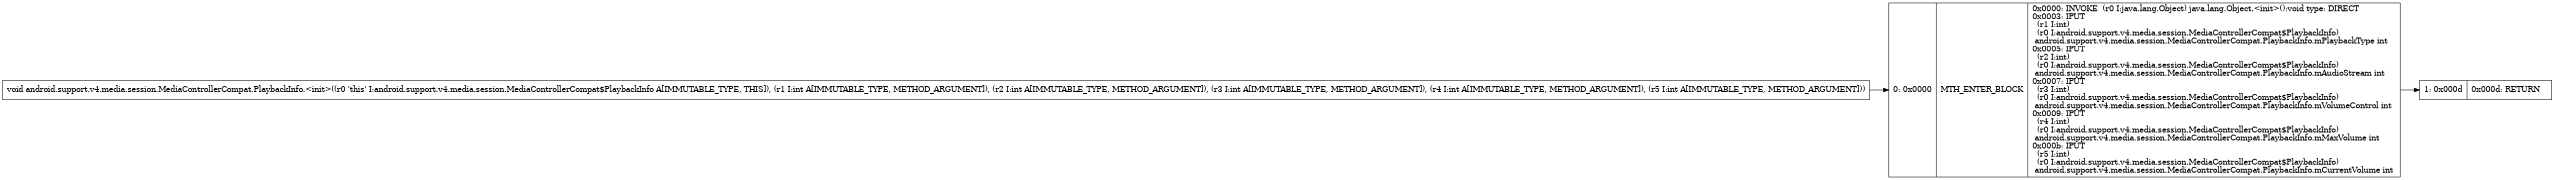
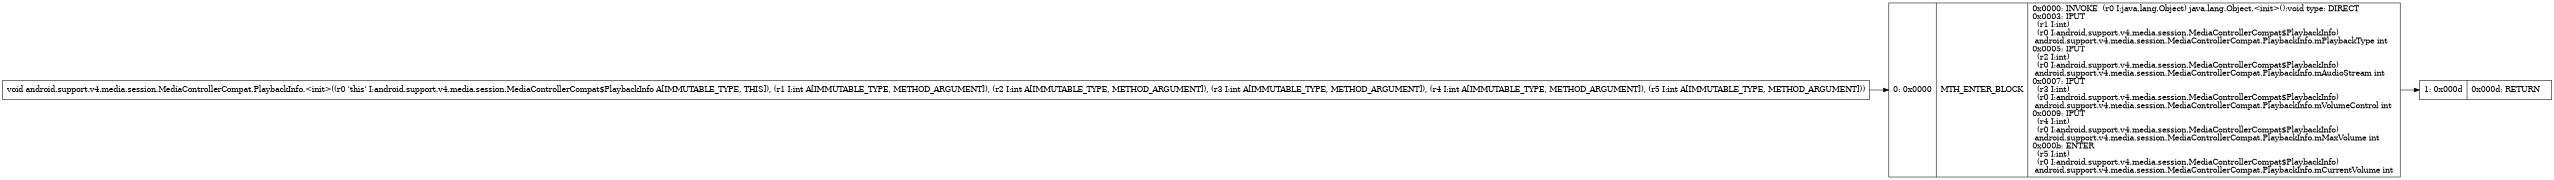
node "0: 0x0000": text "0x000b: IPUT" -> "0x000b: ENTER"
